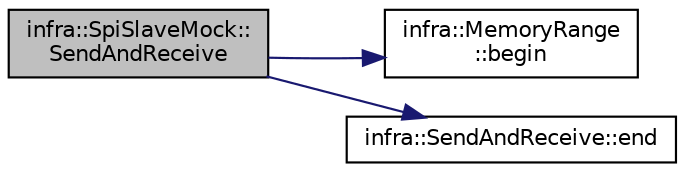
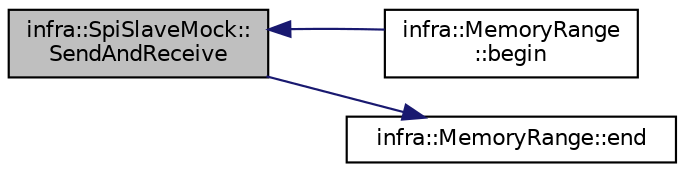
edge "infra::SpiSlaveMock:: SendAndReceive" -> "infra::MemoryRange ::begin": reversed
node "infra::SendAndReceive::end": label "infra::SendAndReceive::end" -> "infra::MemoryRange::end"
